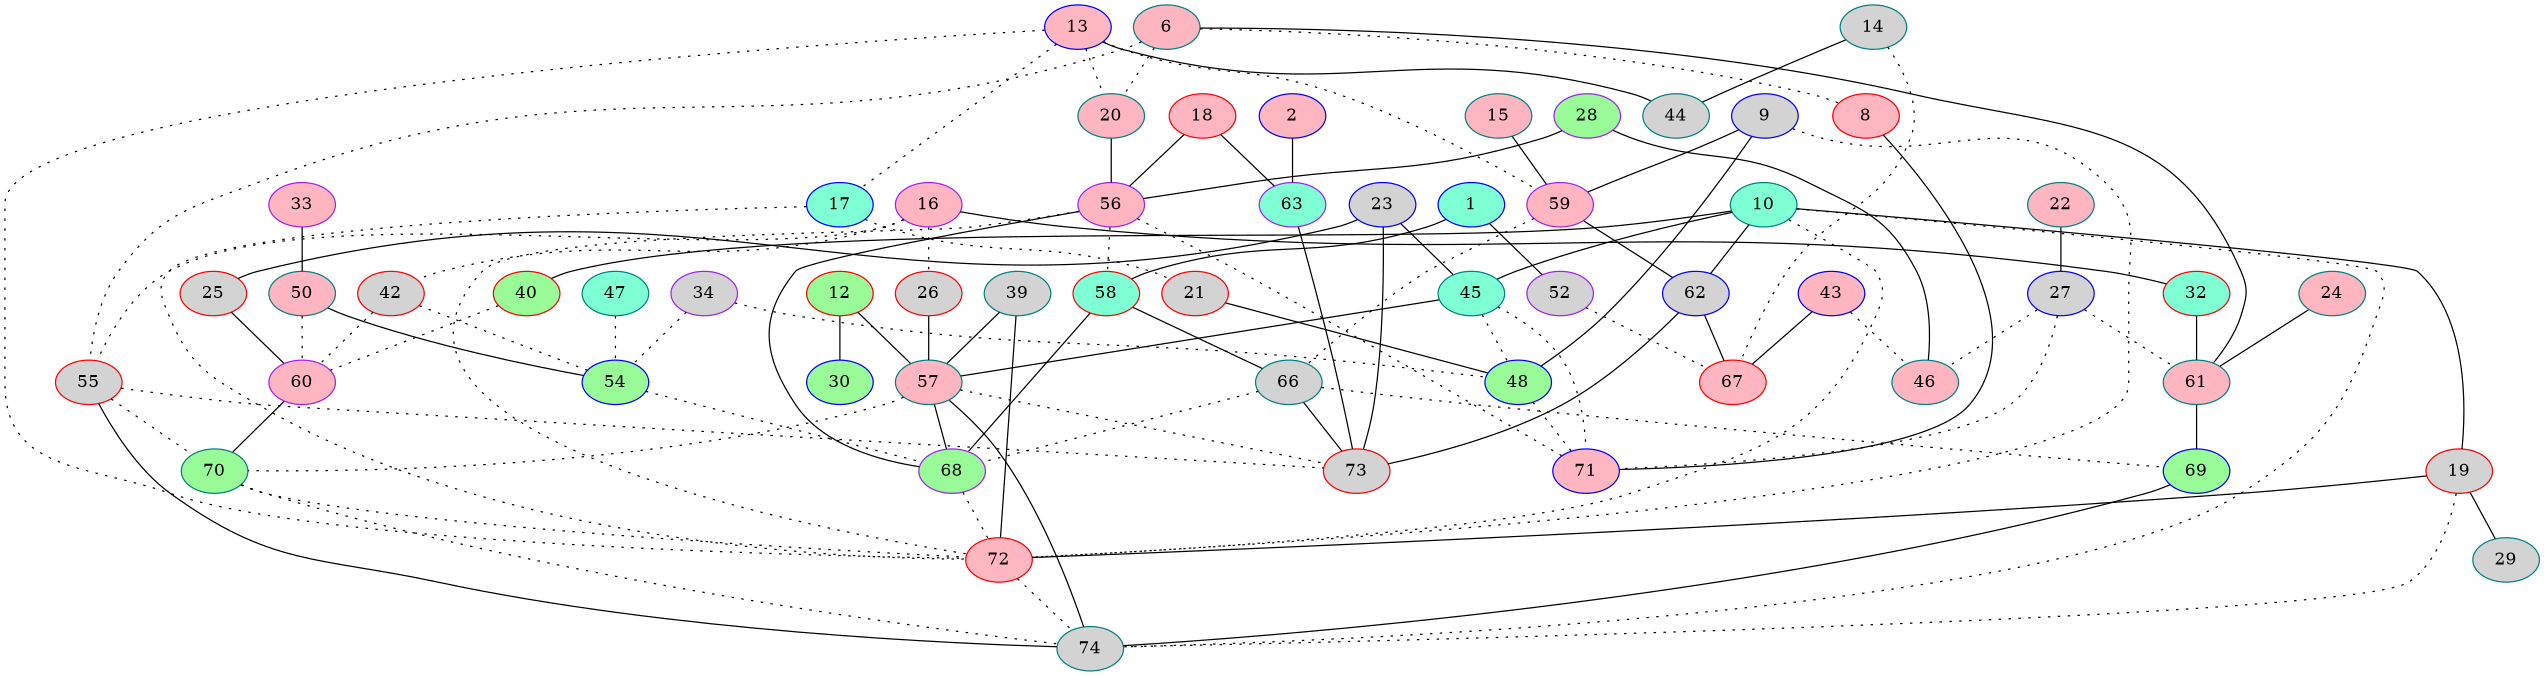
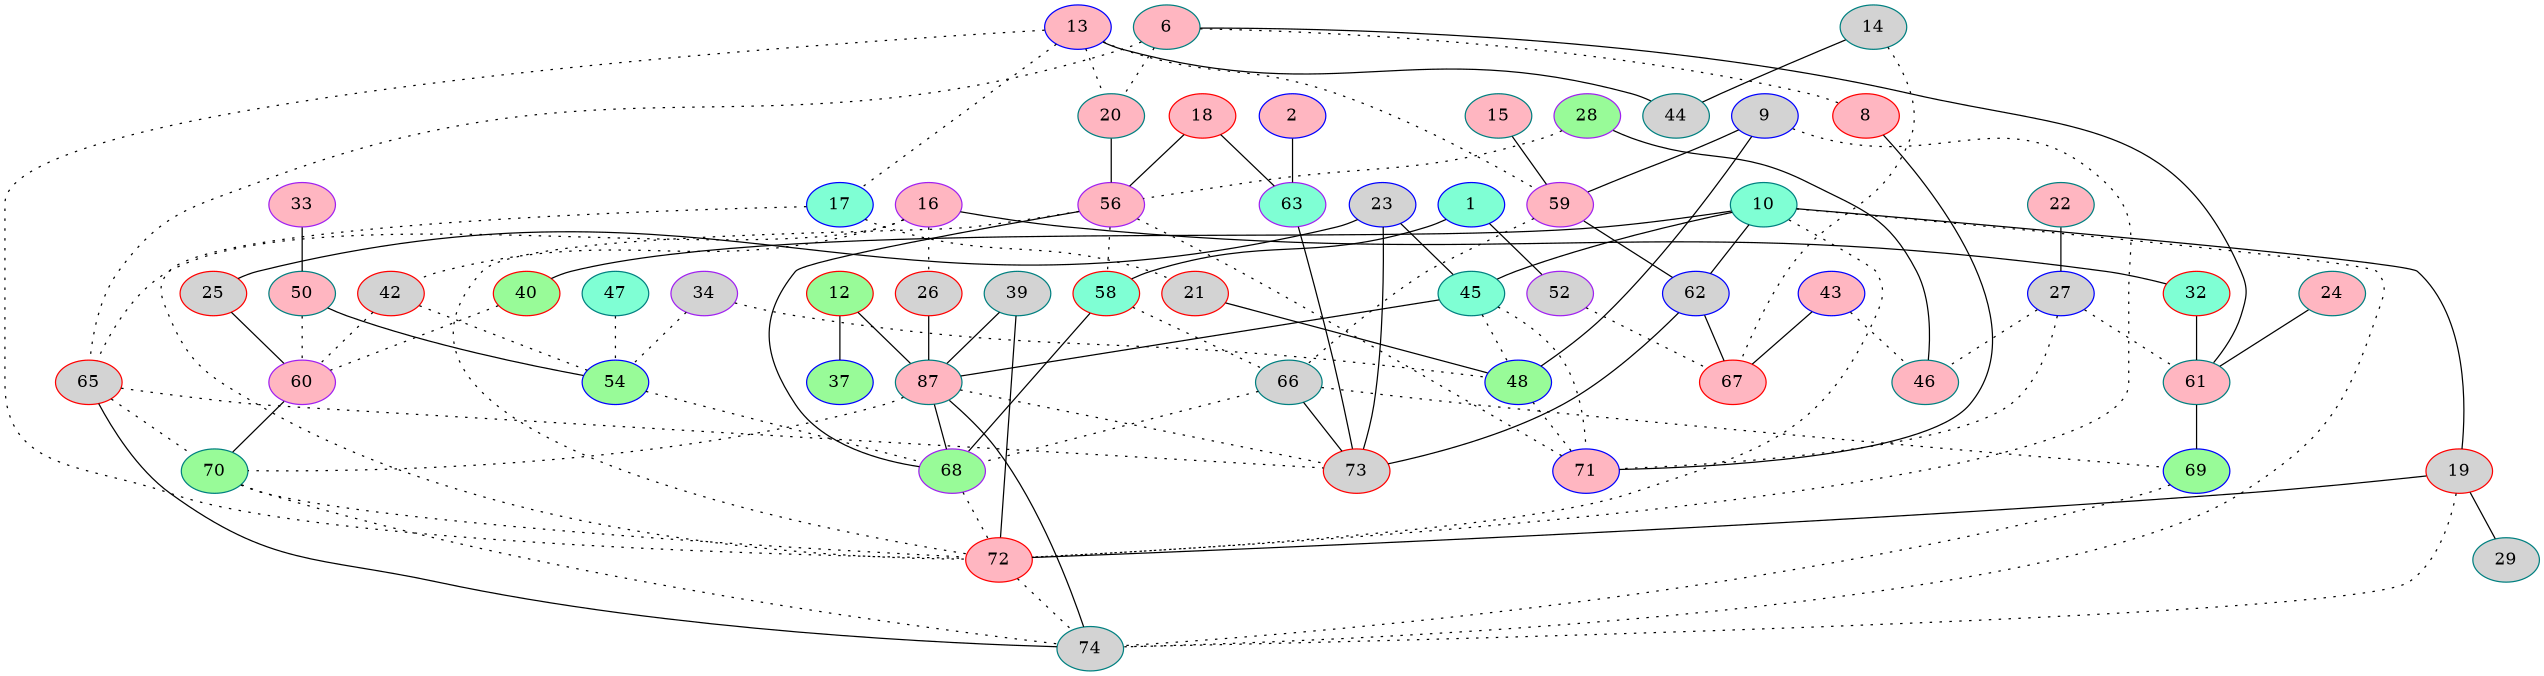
edge "28" -- "56": style solid -> dotted
edge "58" -- "66": style solid -> dotted
node "55": label "55" -> "65"
node "30": label "30" -> "37"
node "57": label "57" -> "87"
edge "69" -- "74": style solid -> dotted
